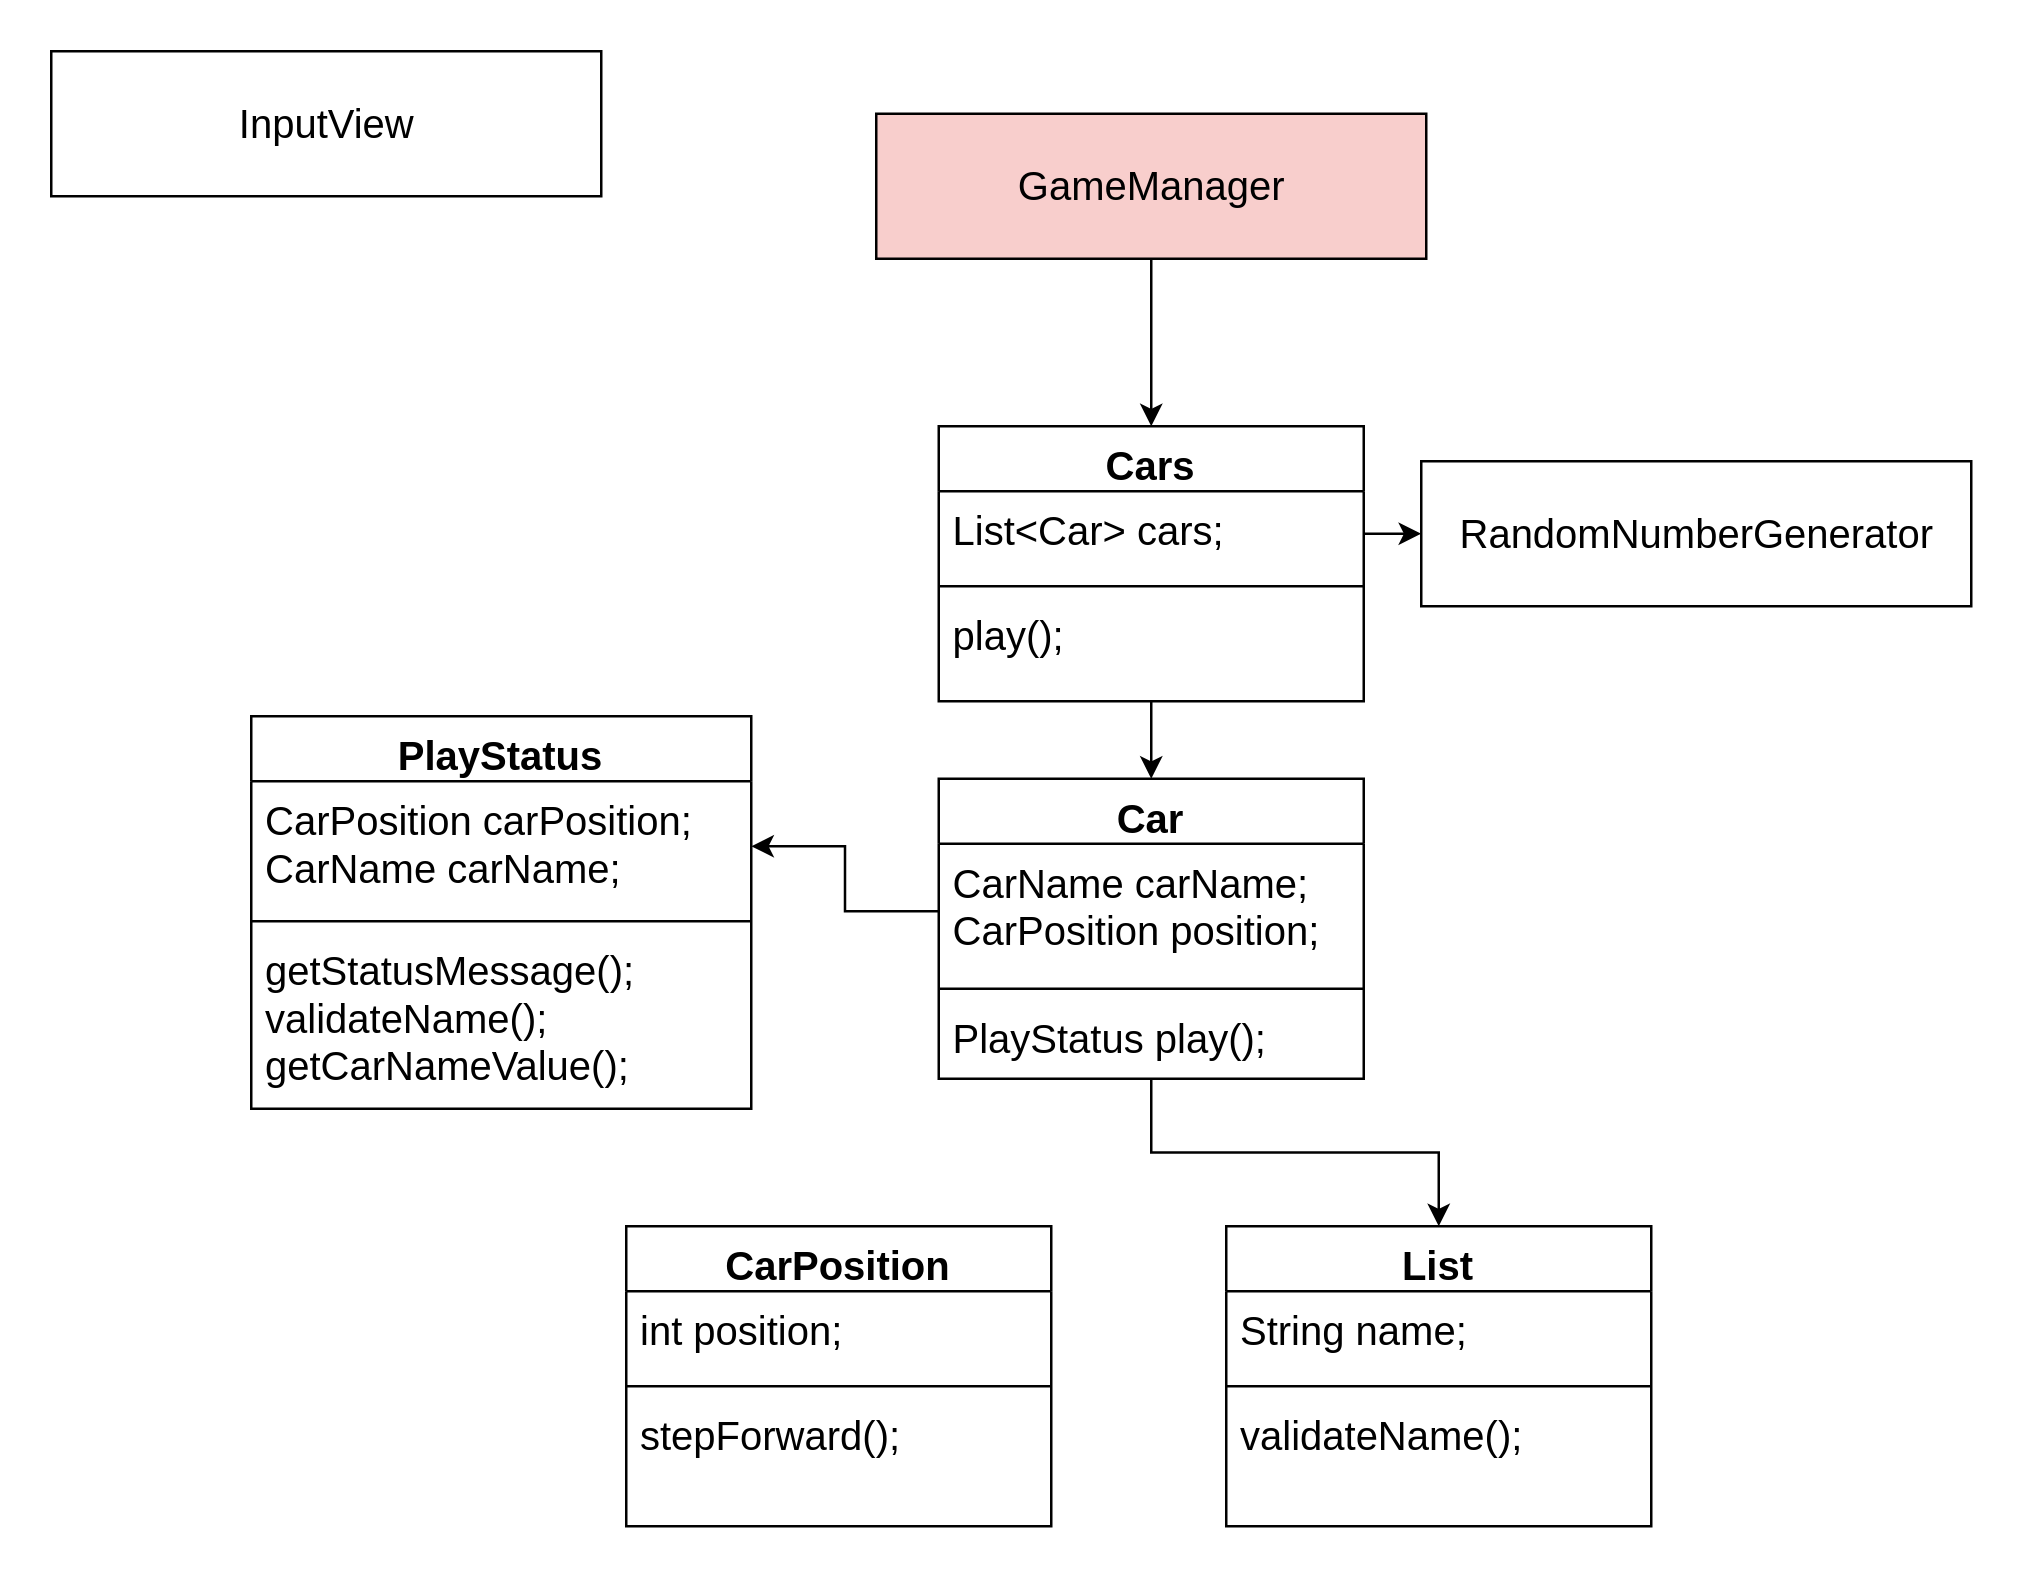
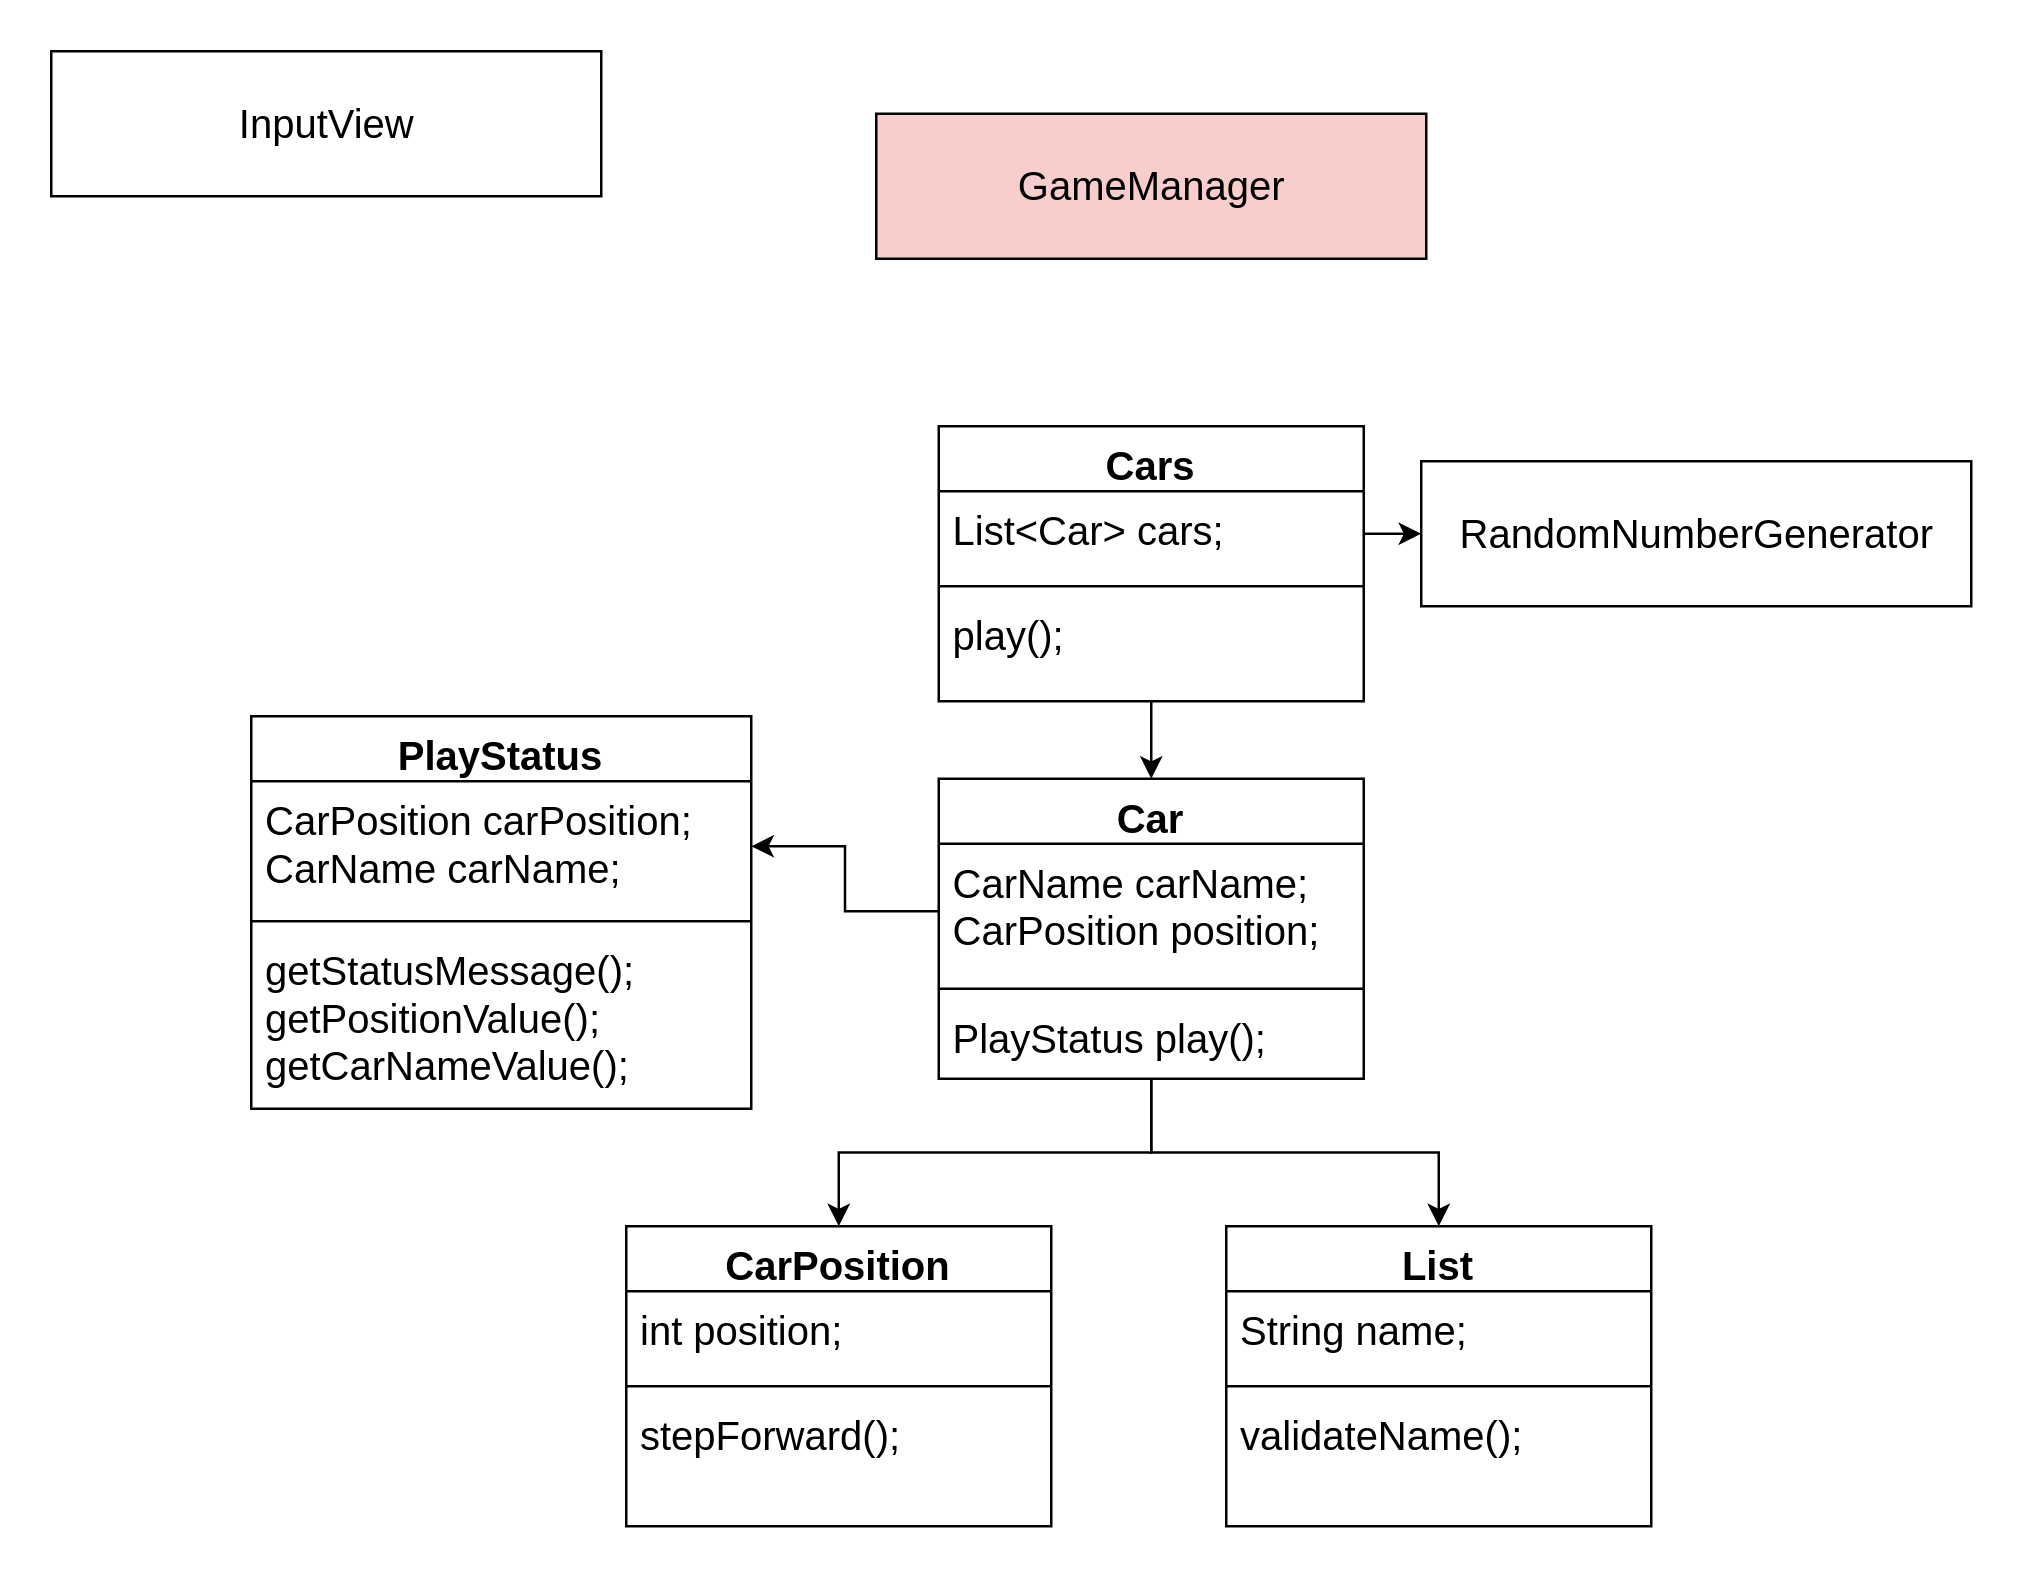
edge "GameManager" -> "Cars": removed
node "getStatusMessage(); validateName(); getCarNameValue();": label "getStatusMessage(); validateName(); getCarNameValue();" -> "getStatusMessage(); getPositionValue(); getCarNameValue();"
edge "Car" -> "CarPosition": added
